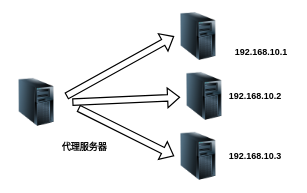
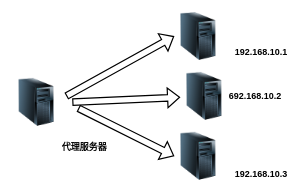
node "192.168.10.2": label "192.168.10.2" -> "692.168.10.2"
node "192.168.10.3": moved (255, 156) -> (261, 174)
